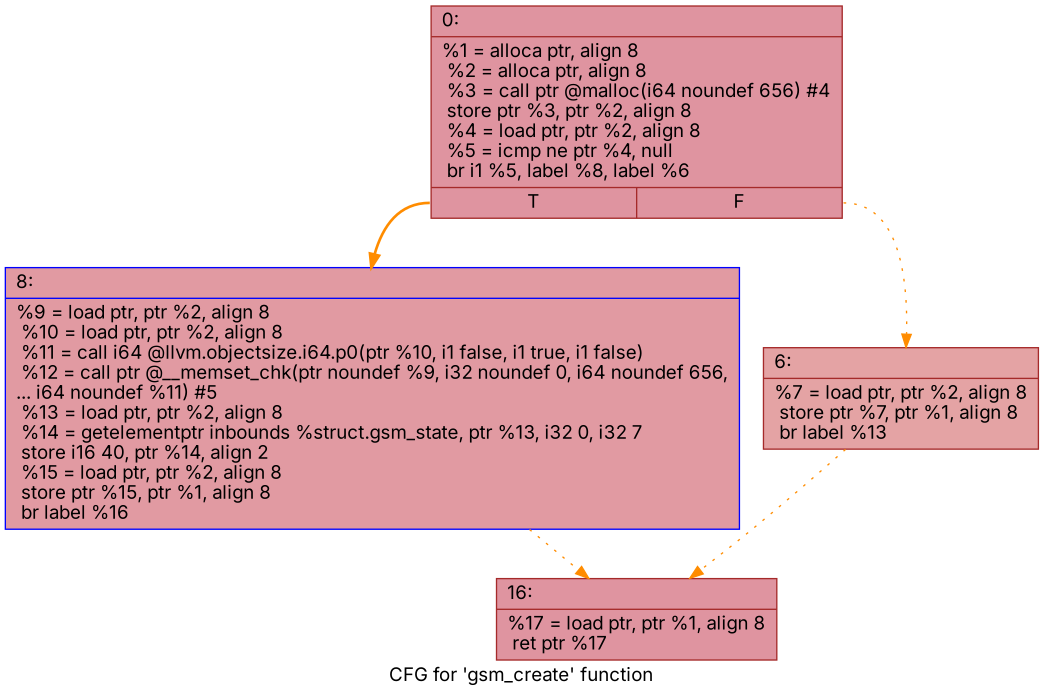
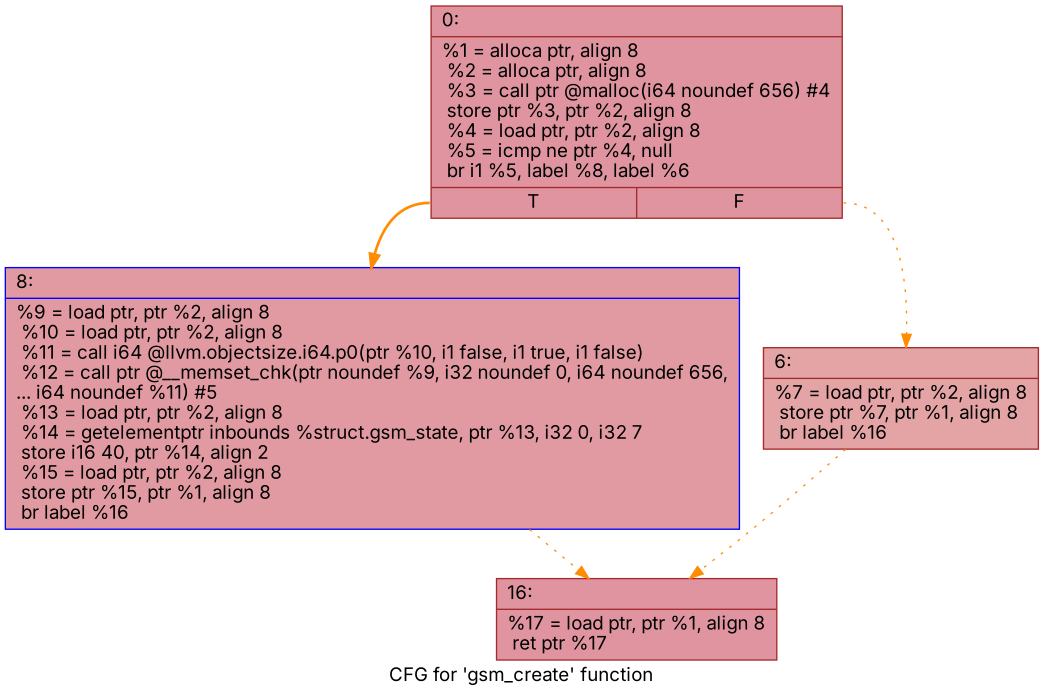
node "6:": text "br label %13" -> "br label %16"
